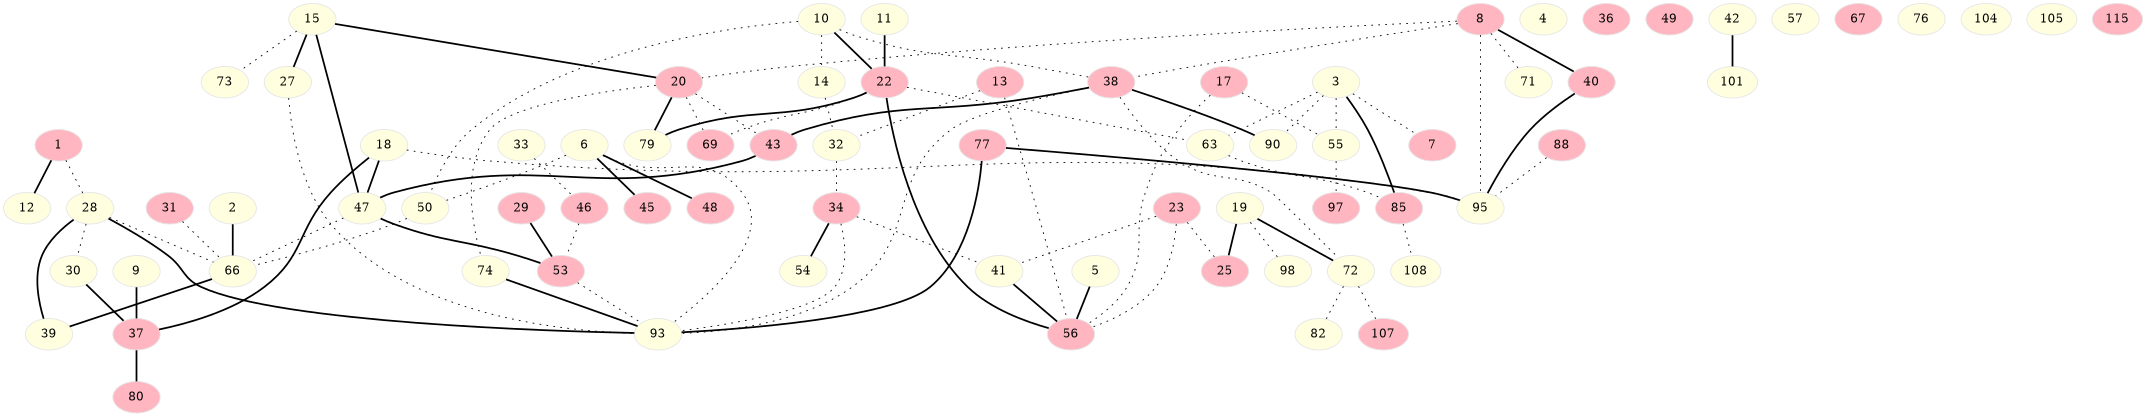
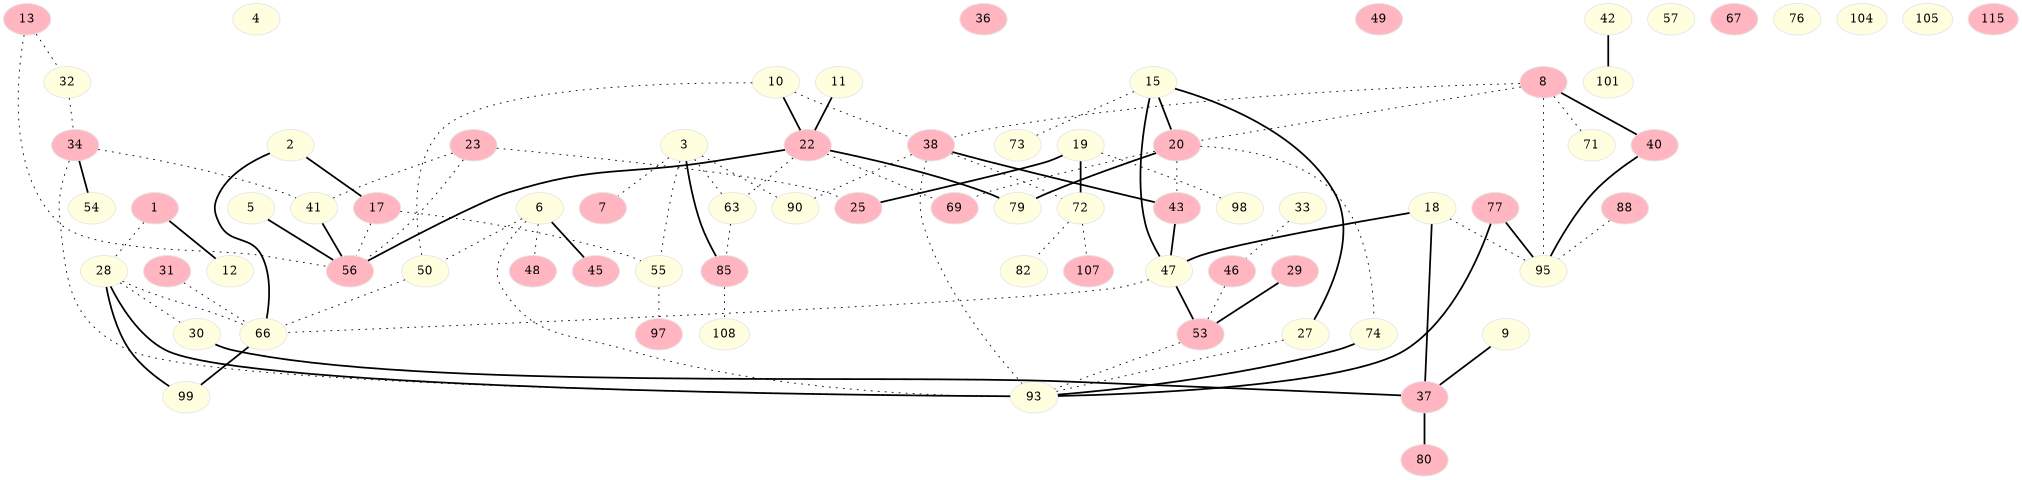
node "14": removed
edge "38" -- "90": style bold -> dotted
edge "2" -- "17": added
edge "6" -- "48": style bold -> dotted
node "39": label "39" -> "99"
